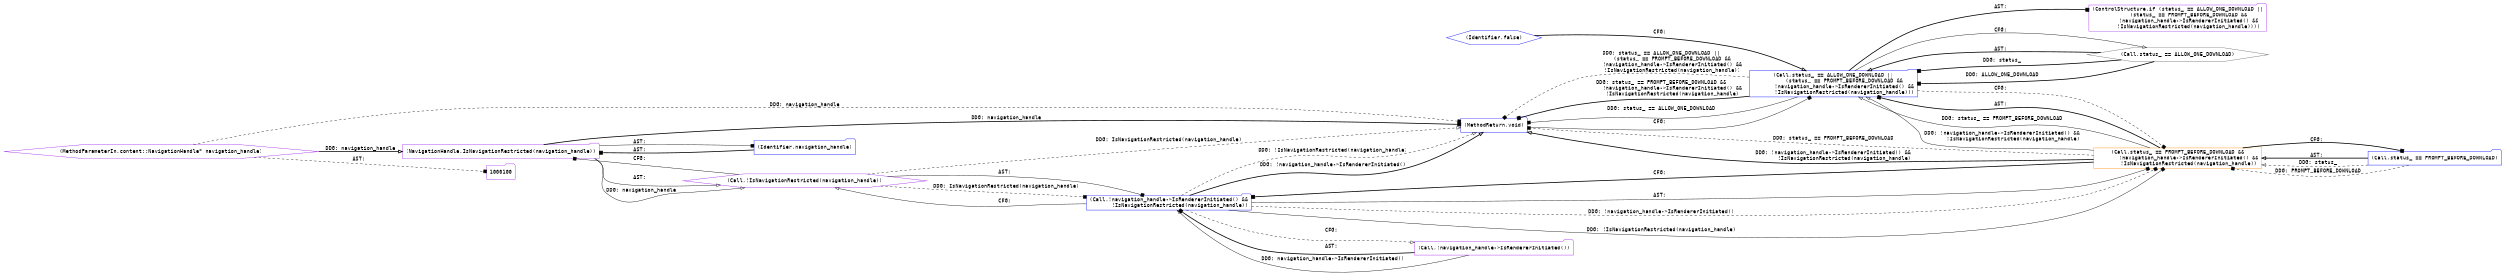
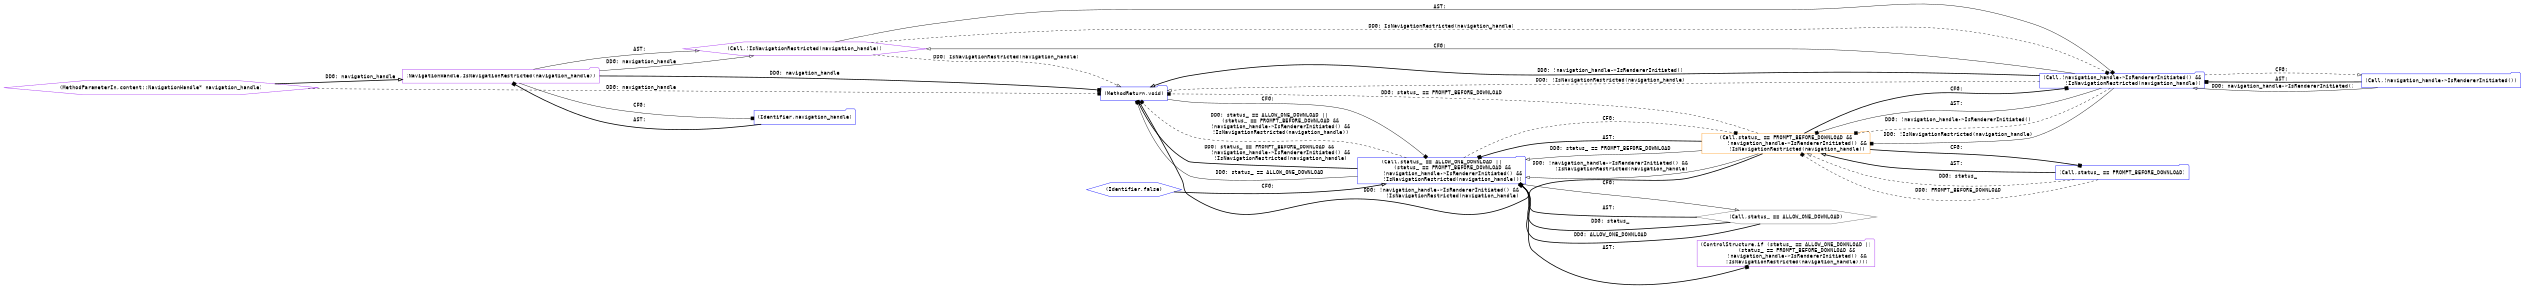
edge "(NavigationHandle,IsNavigationRestricted(navigation_handle))" -> "(Identifier,navigation_handle)": label "AST: " -> "CFG: "
edge "(Call,!IsNavigationRestricted(navigation_handle))" -> "(NavigationHandle,IsNavigationRestricted(navigation_handle))": removed, label "CFG:"
node "1000100": removed
node "(Call,!navigation_handle->IsRendererInitiated())": color purple -> blue
